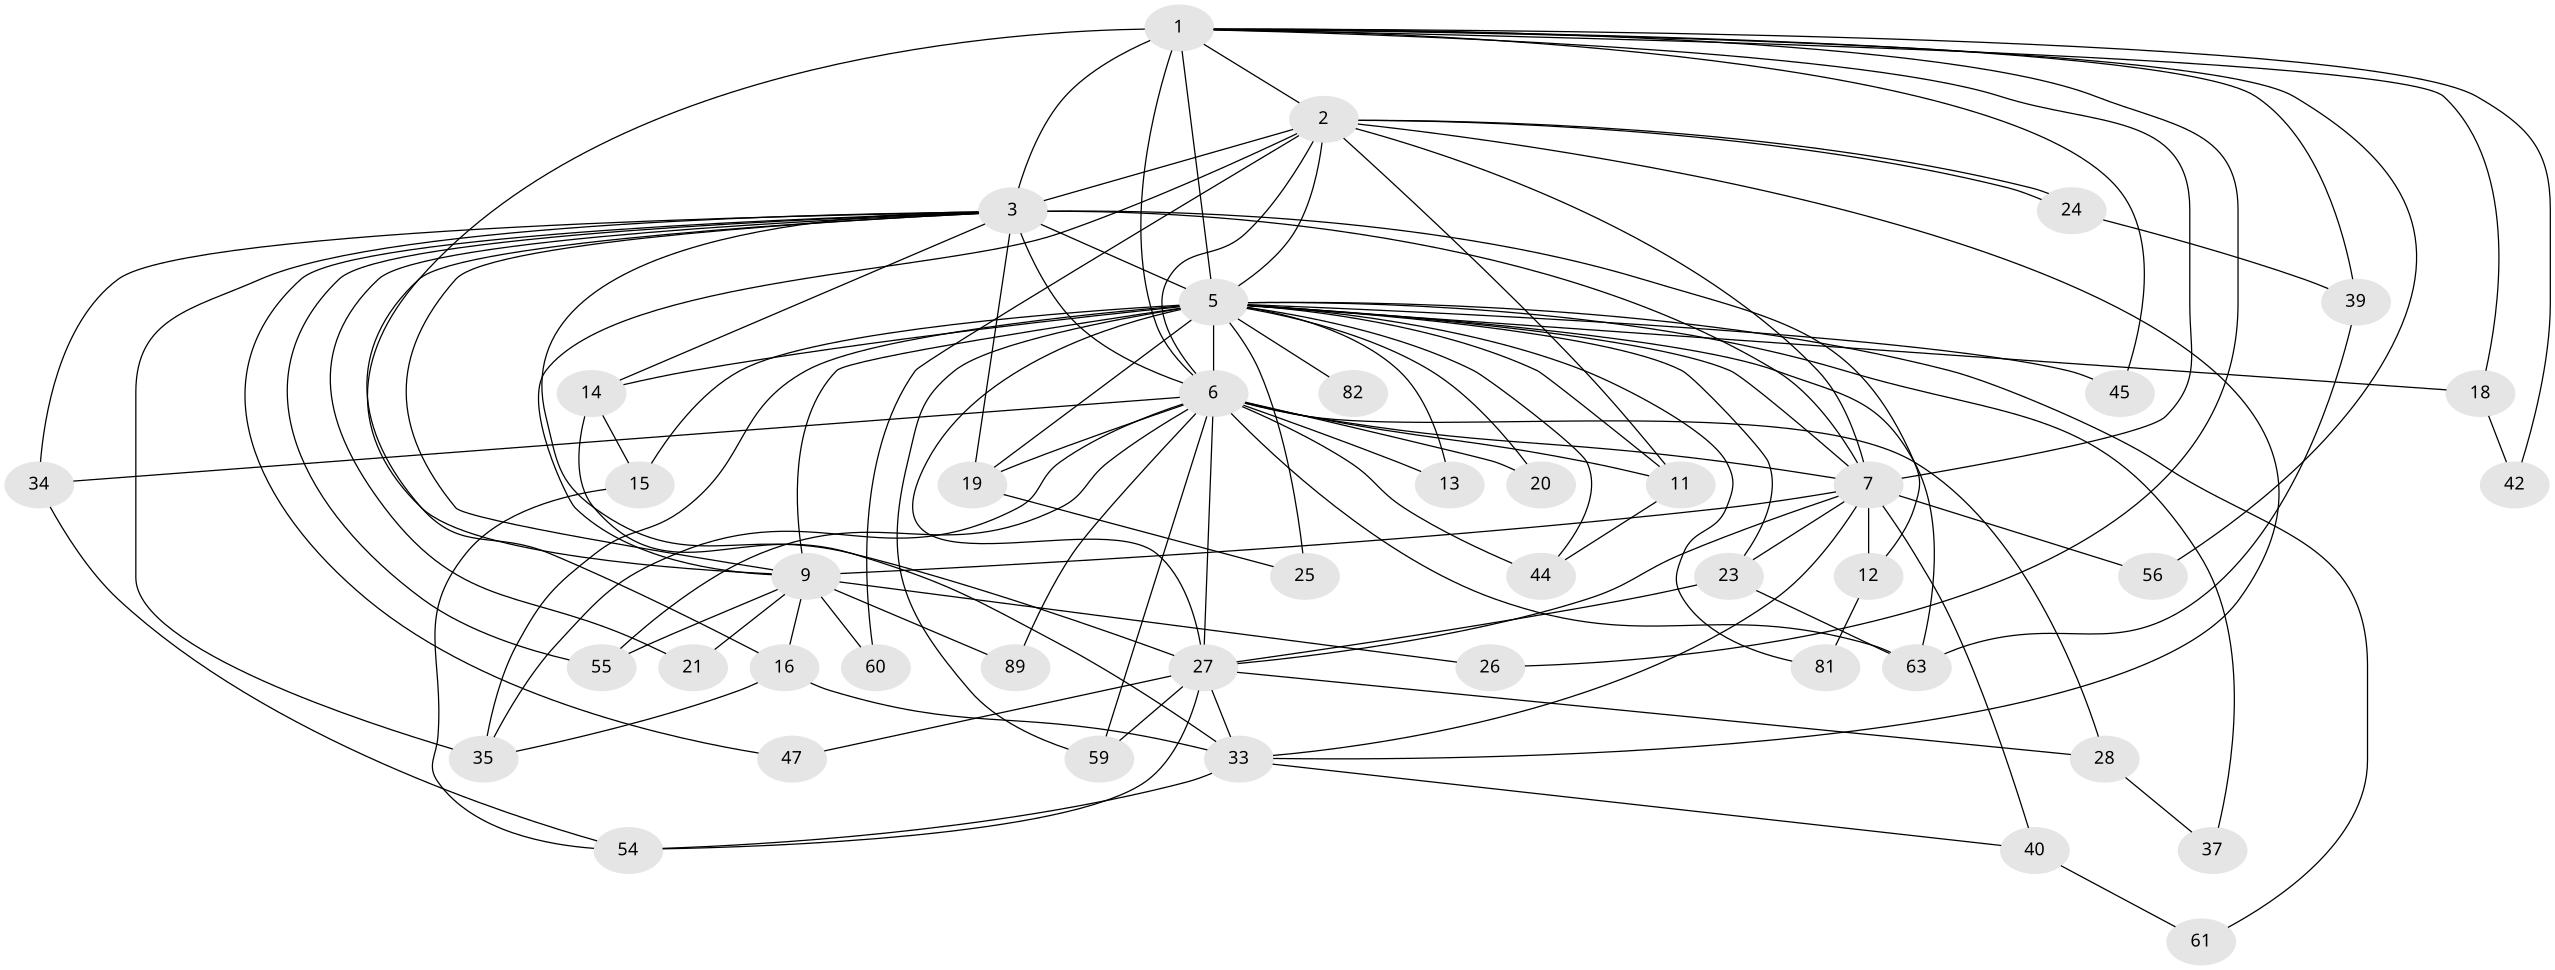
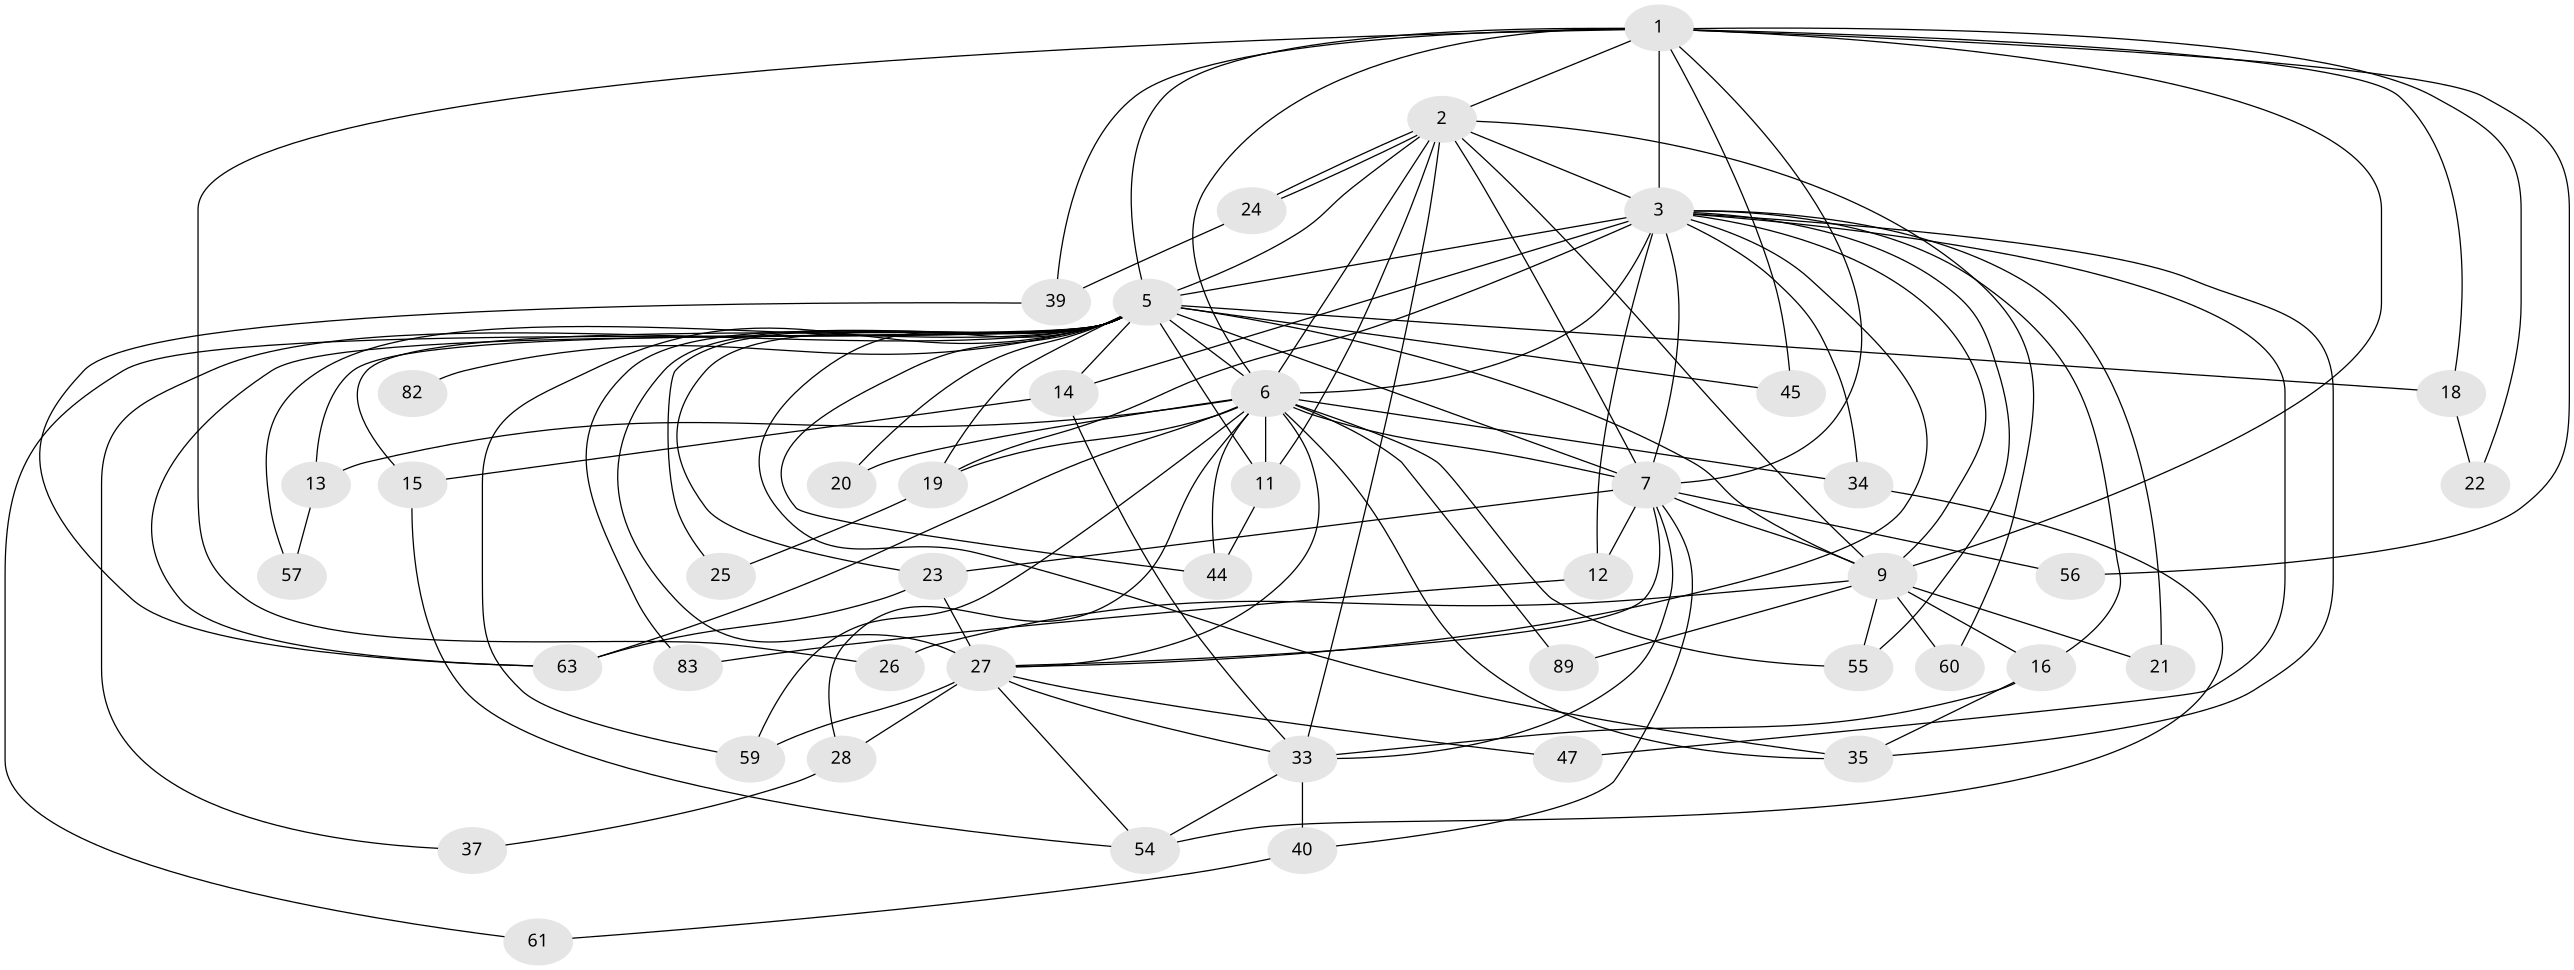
node "42": label "42" -> "22"
node "57": added
node "81": label "81" -> "83"
